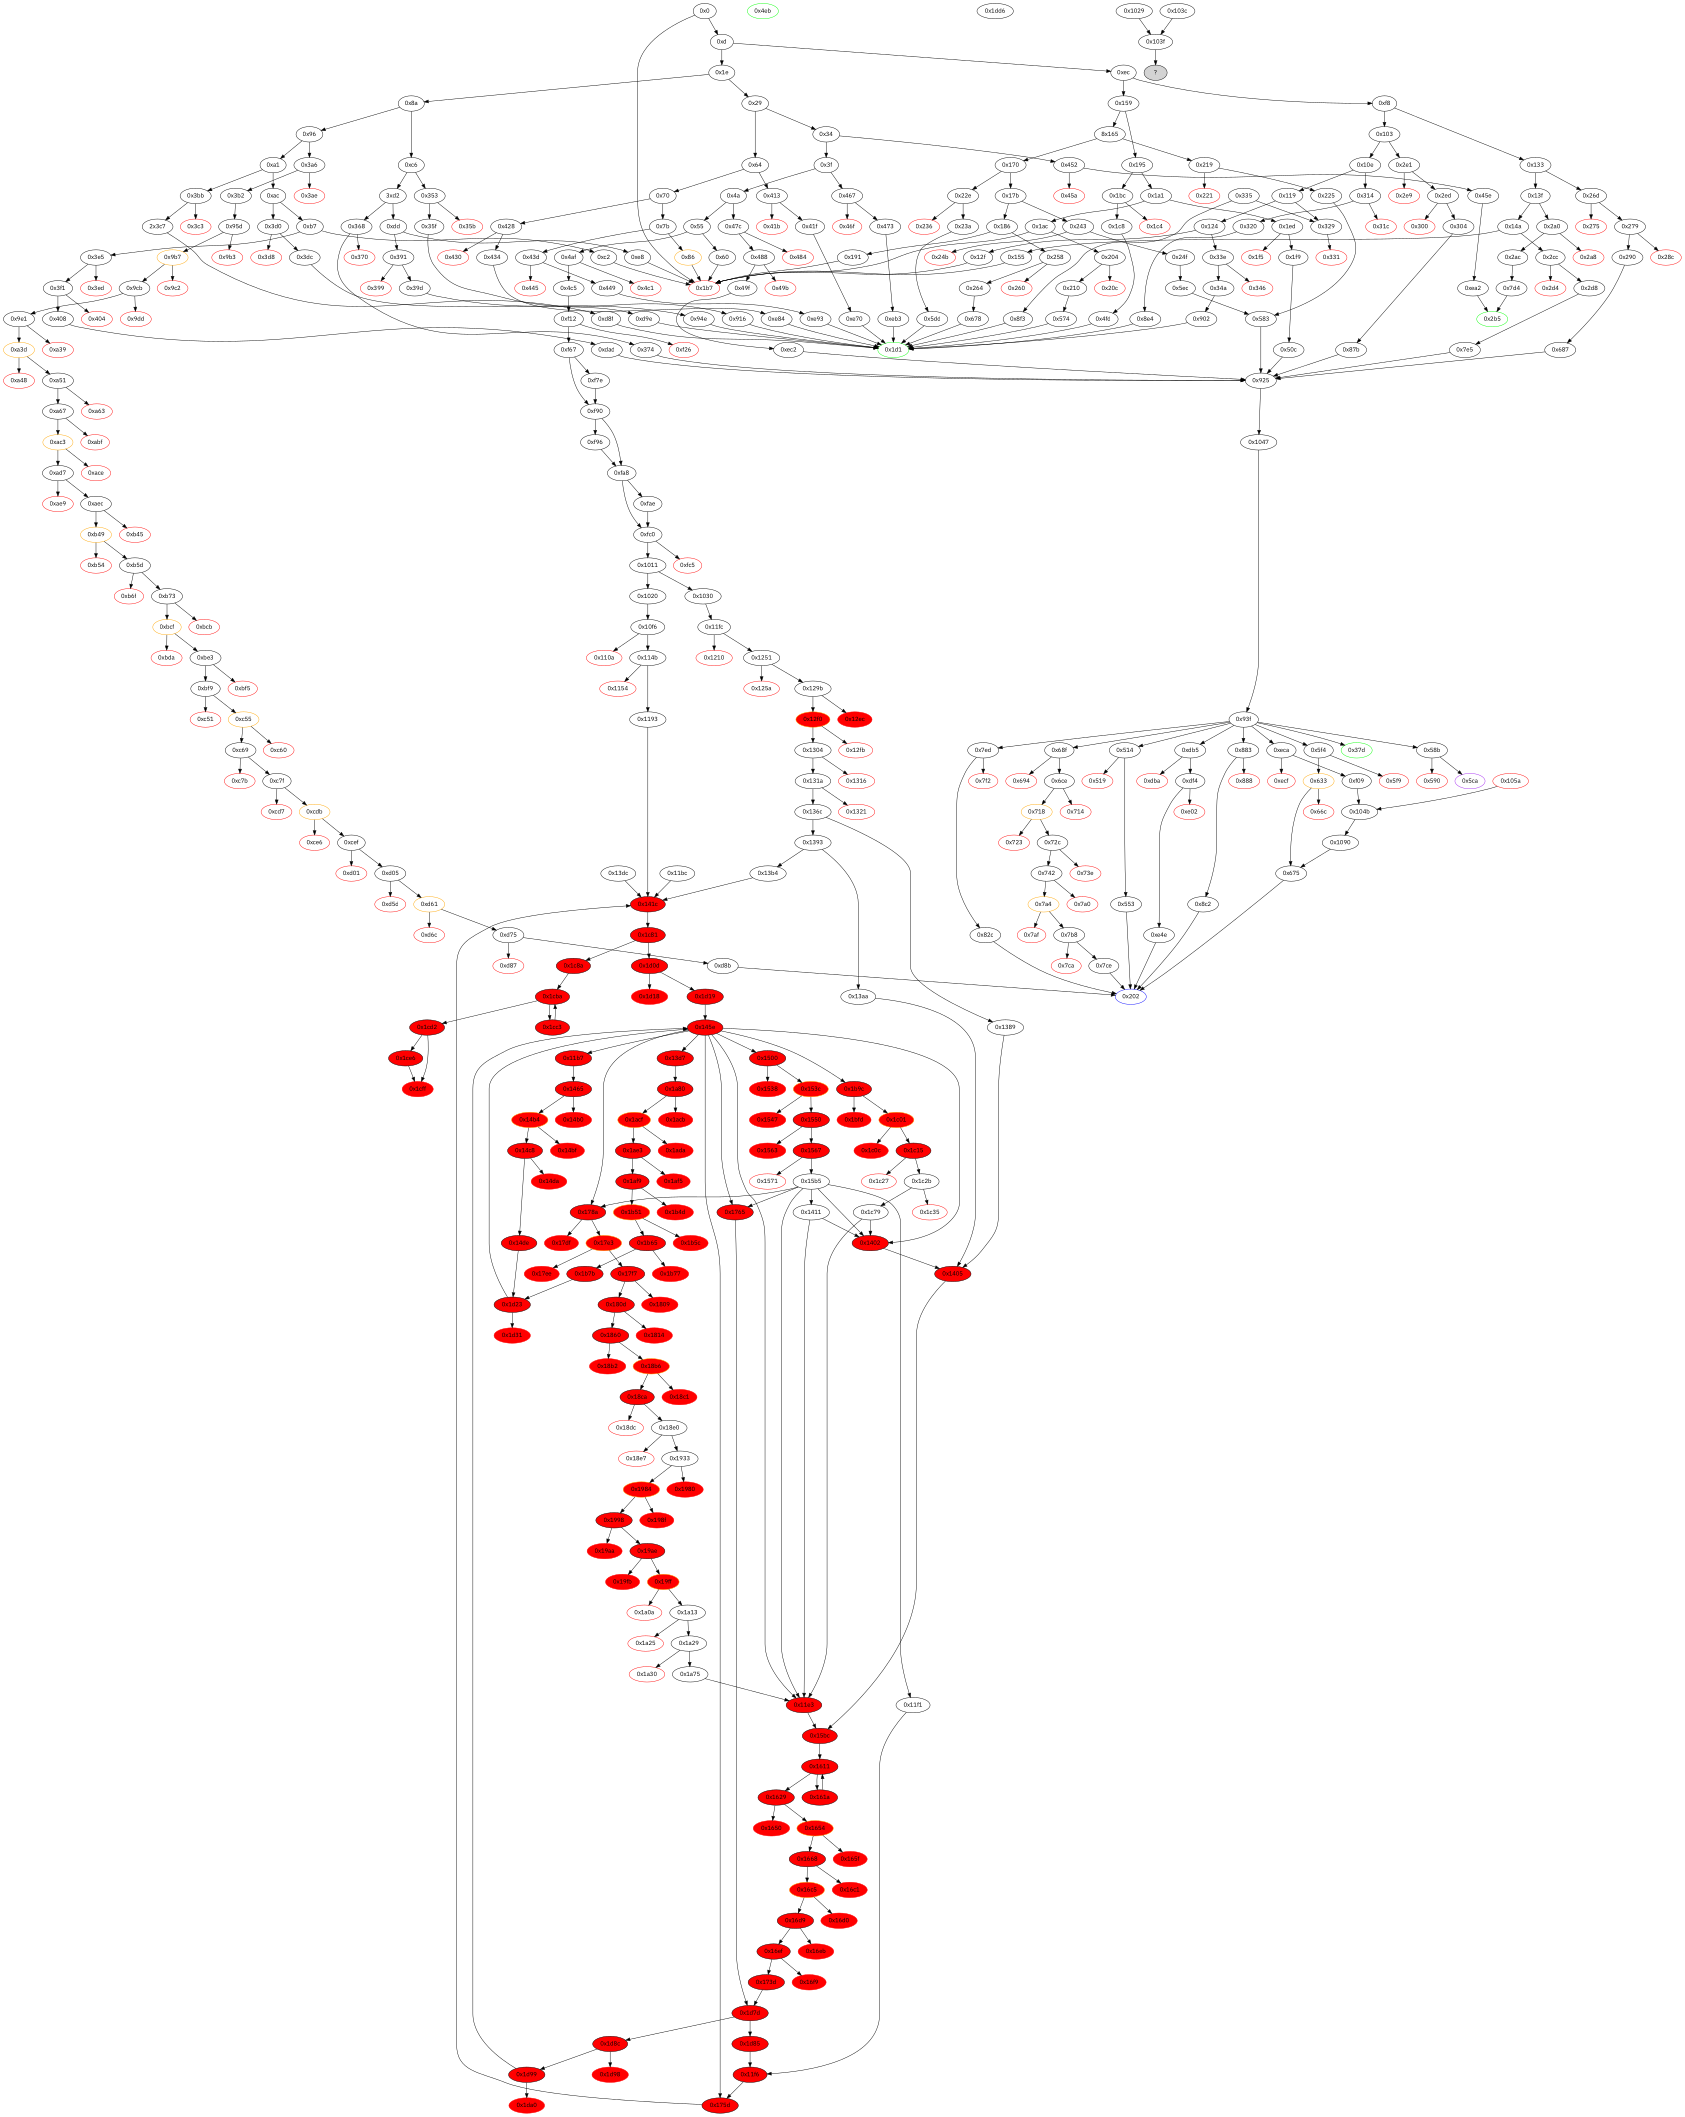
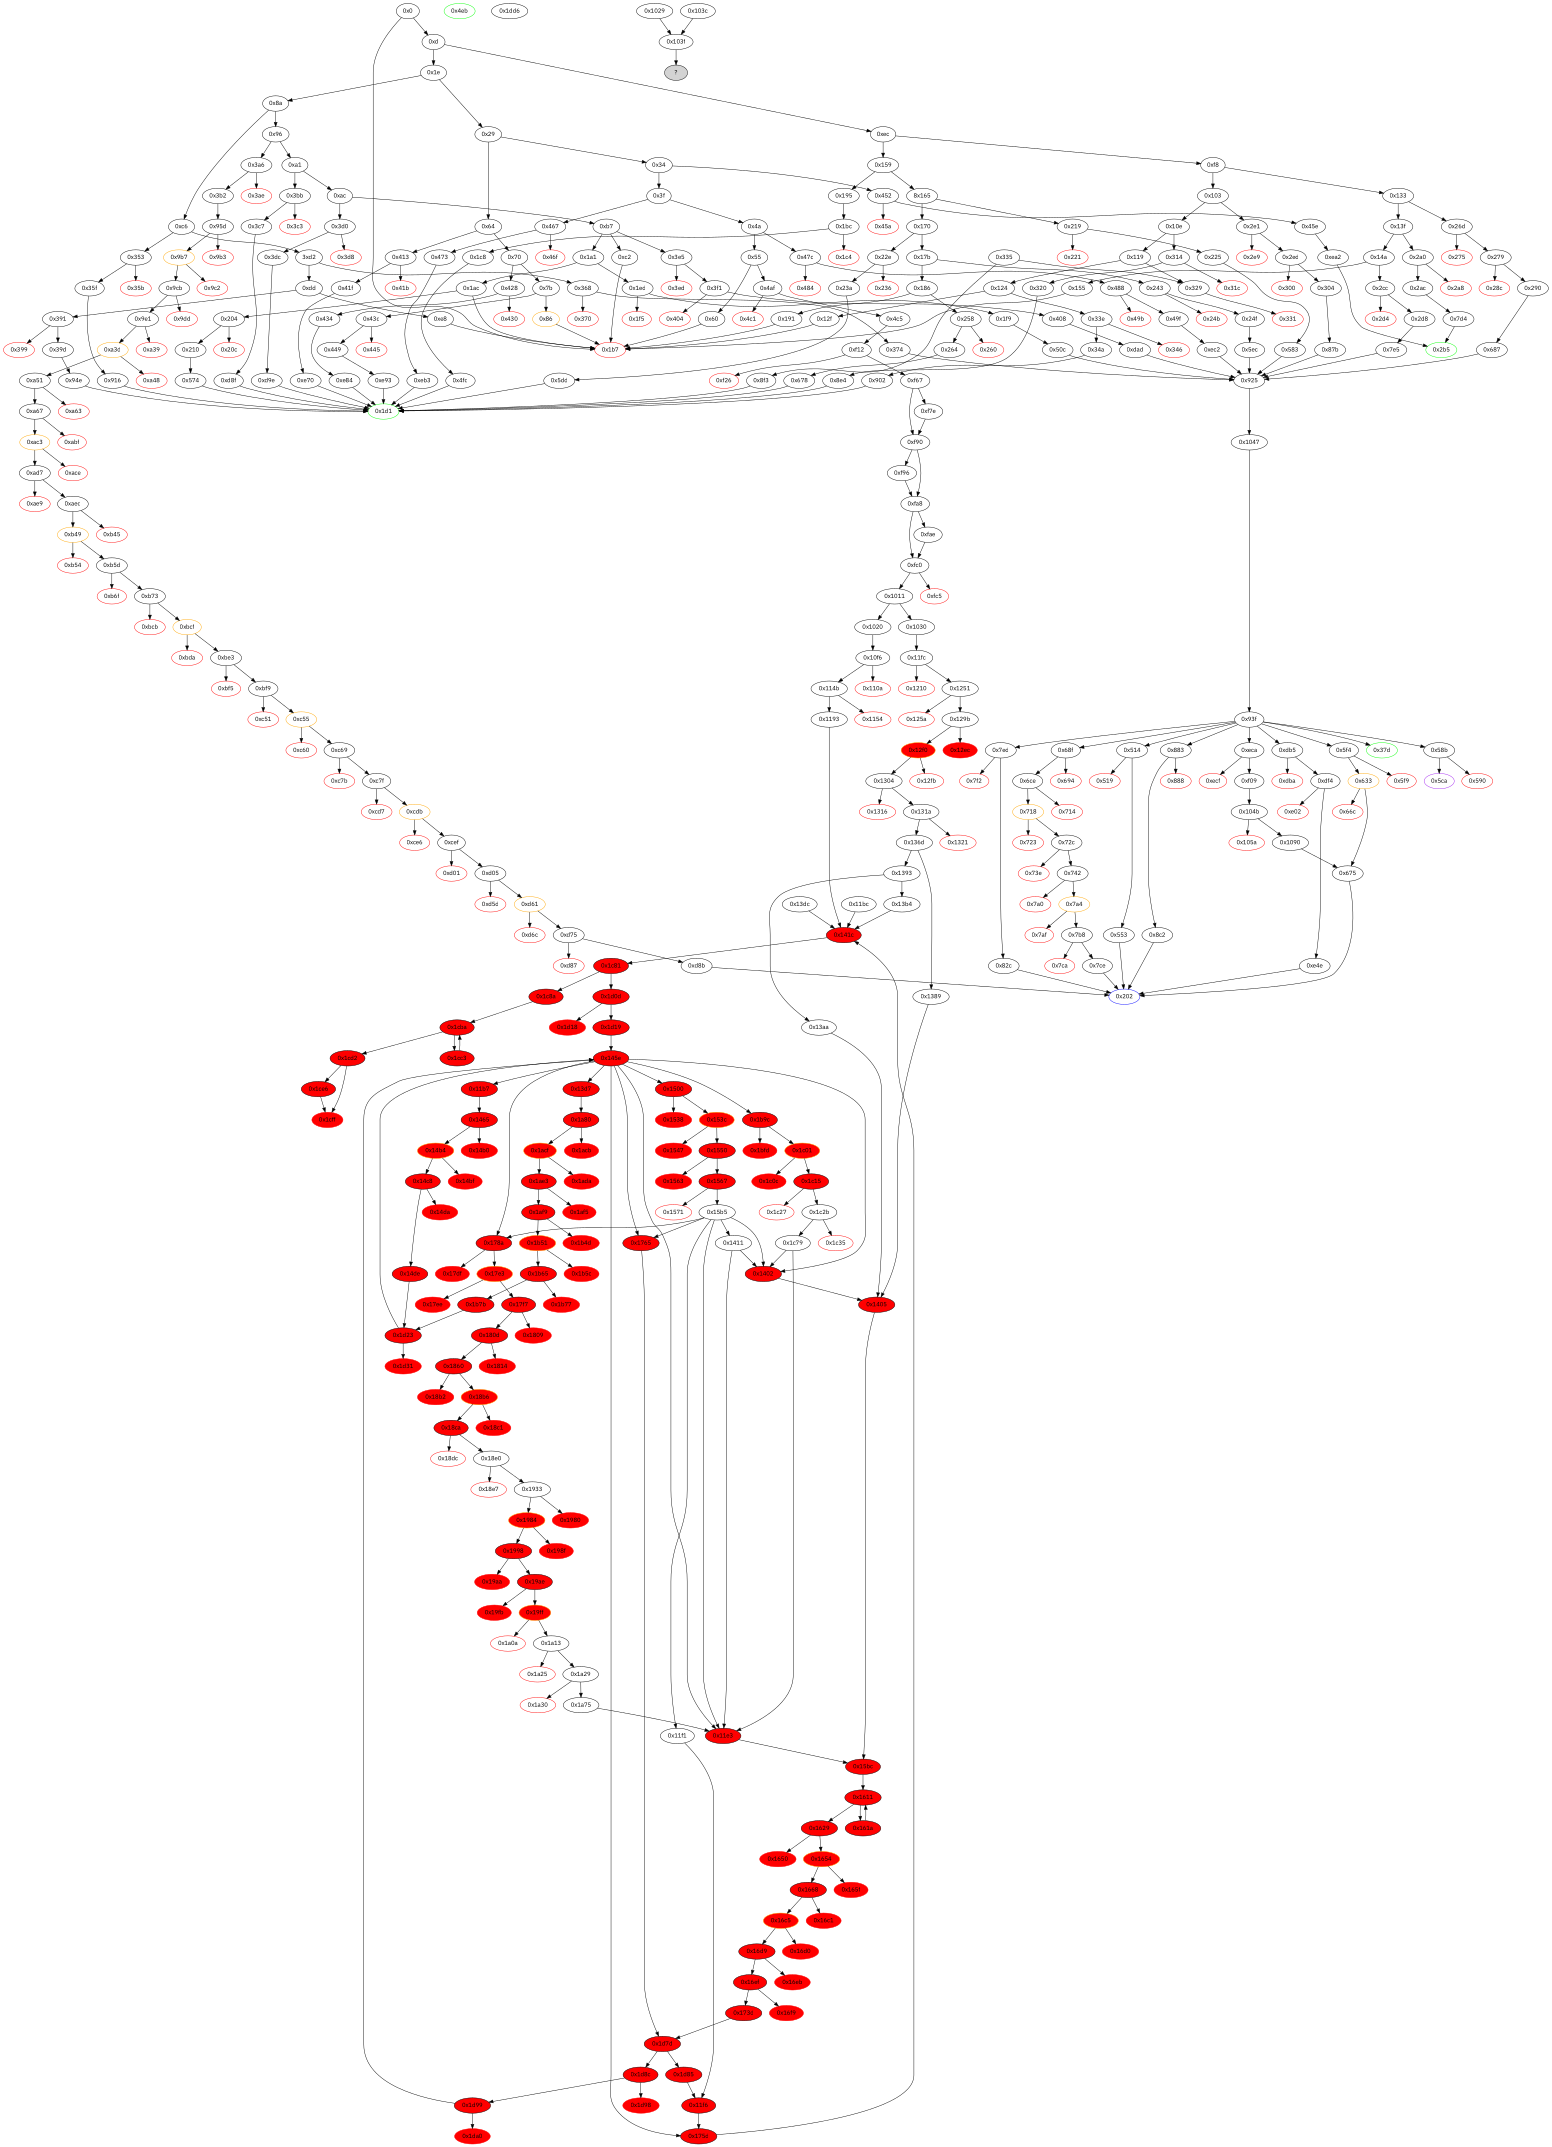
edge "0x195" -> "0x1a1": now "0xb7" -> "0x1a1"
node "2x3c7": label "2x3c7" -> "0x3c7"
edge "0x5ec" -> "0x583": now "0x5ec" -> "0x925"
edge "0x105a" -> "0x104b": reversed
